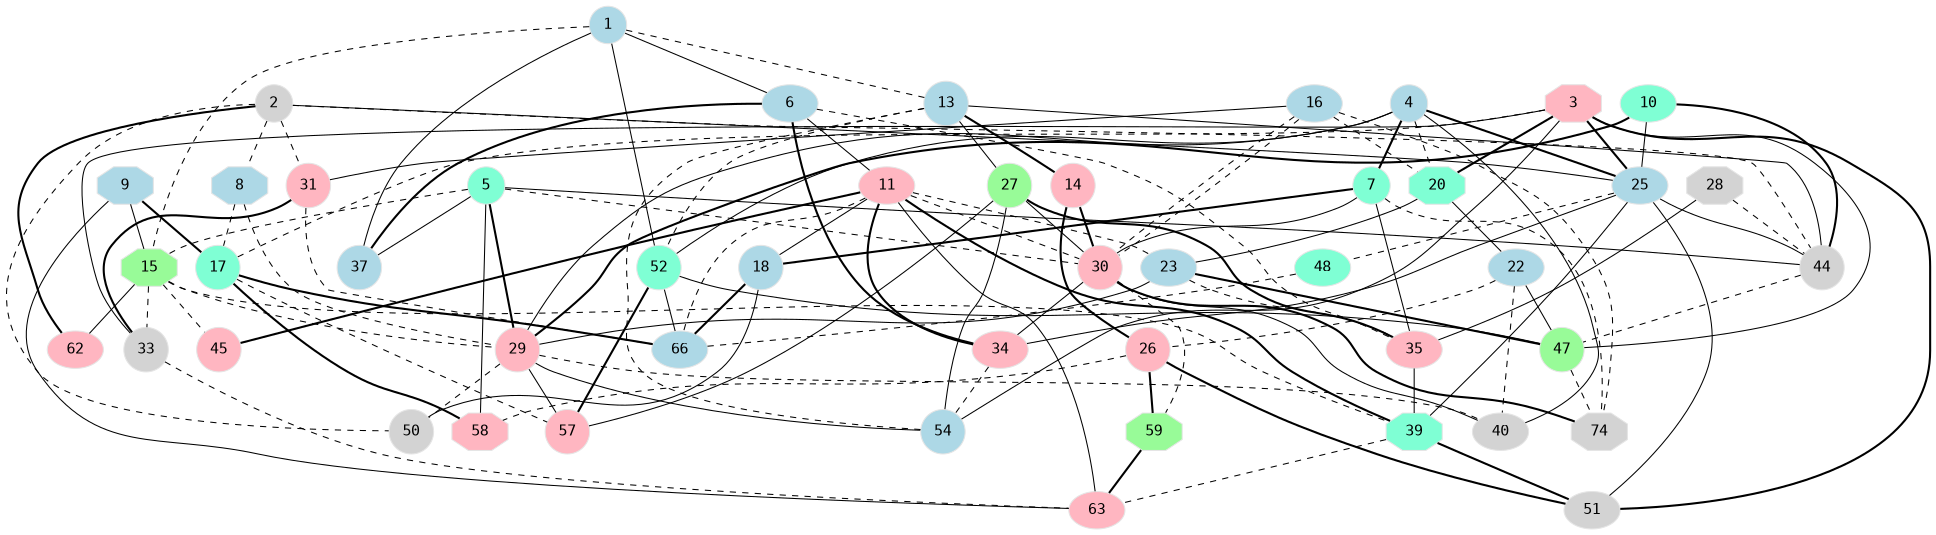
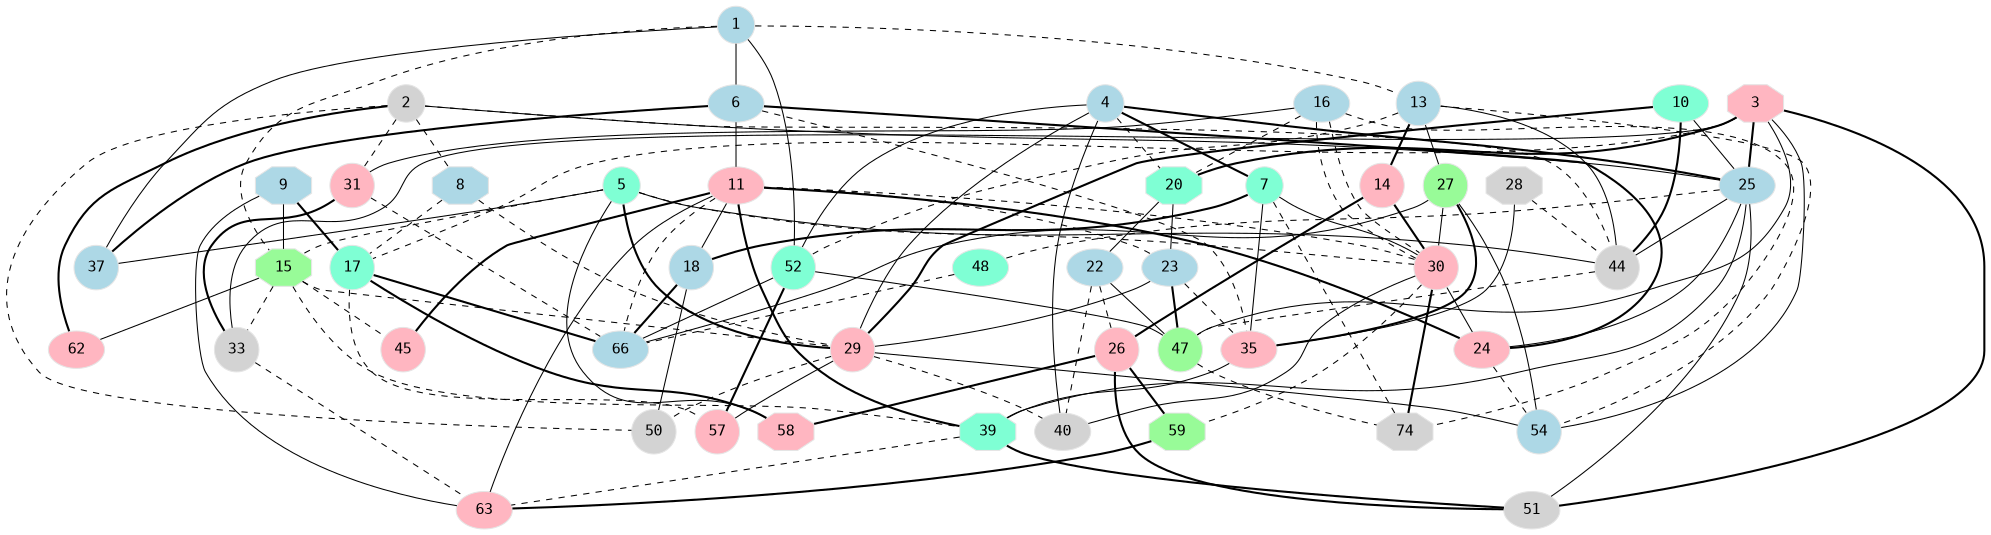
edge "27" -- "57": now "27" -- "66"
node "34": label "34" -> "24"
edge "26" -- "58": style dashed -> bold
